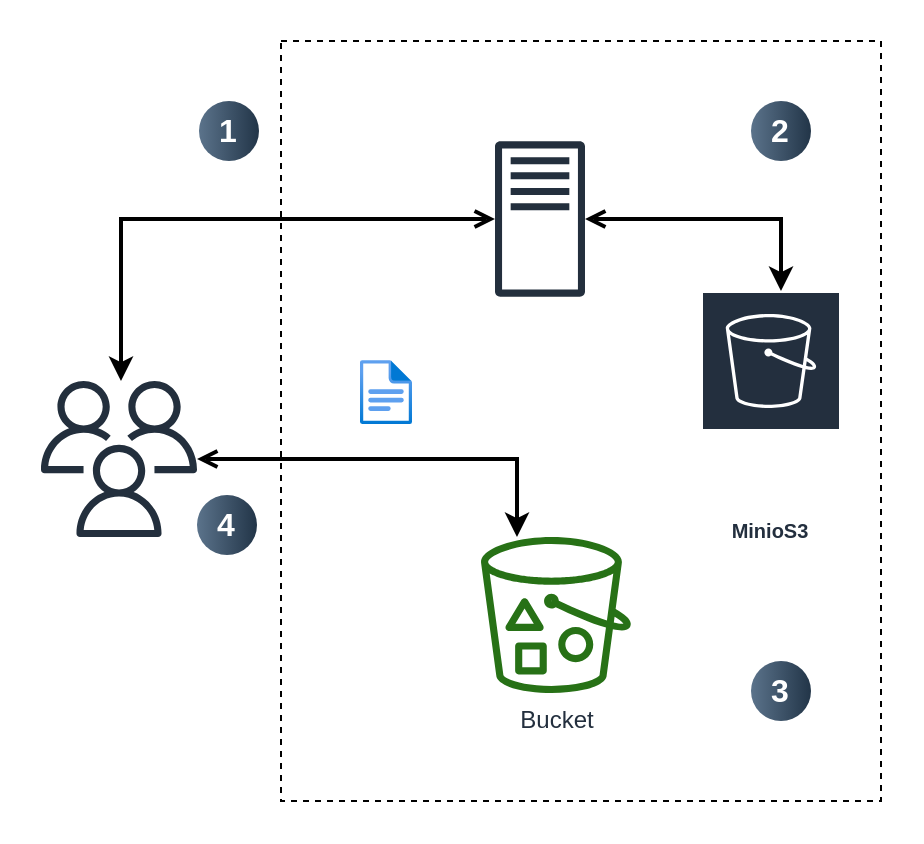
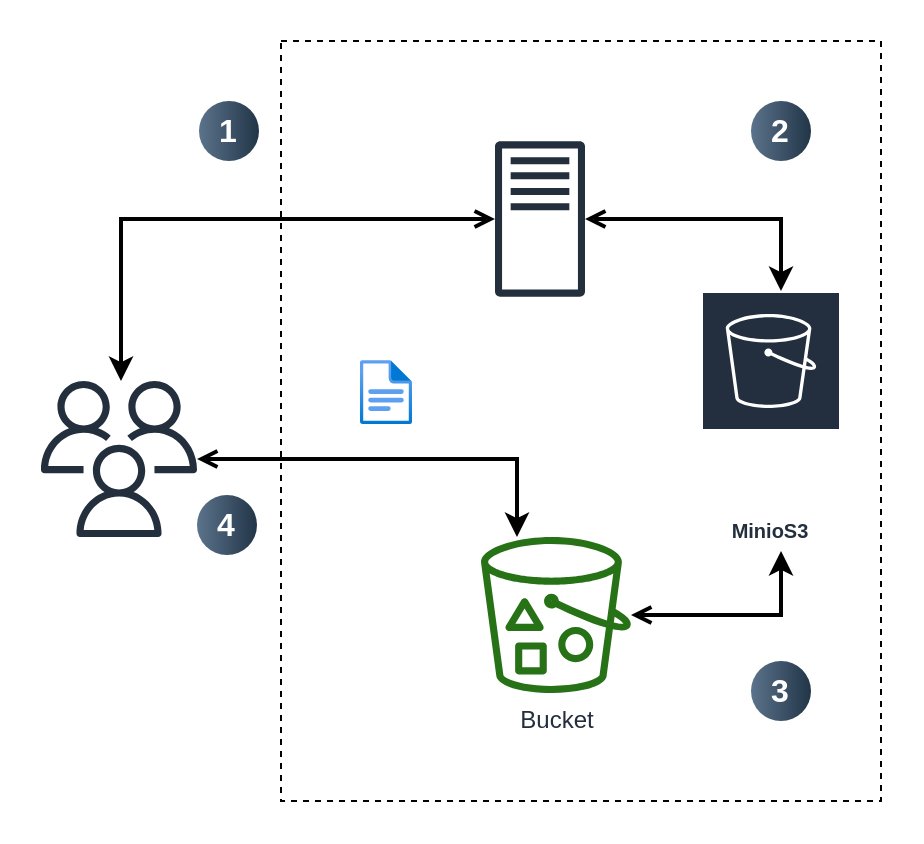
edge "MinioS3" -- "Bucket": added
